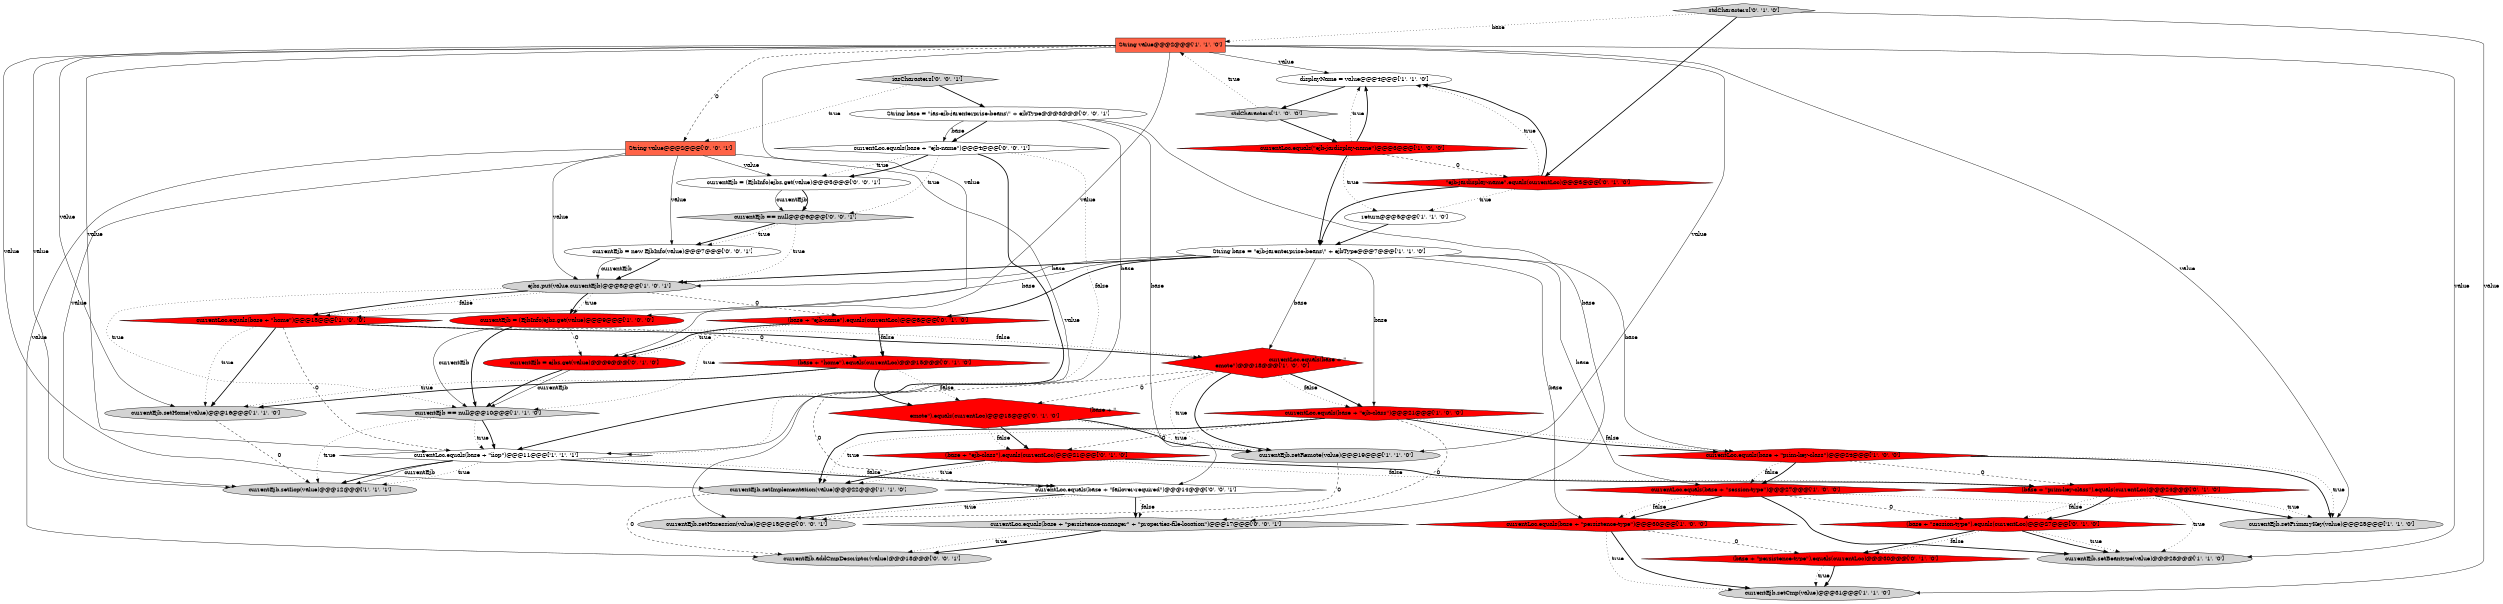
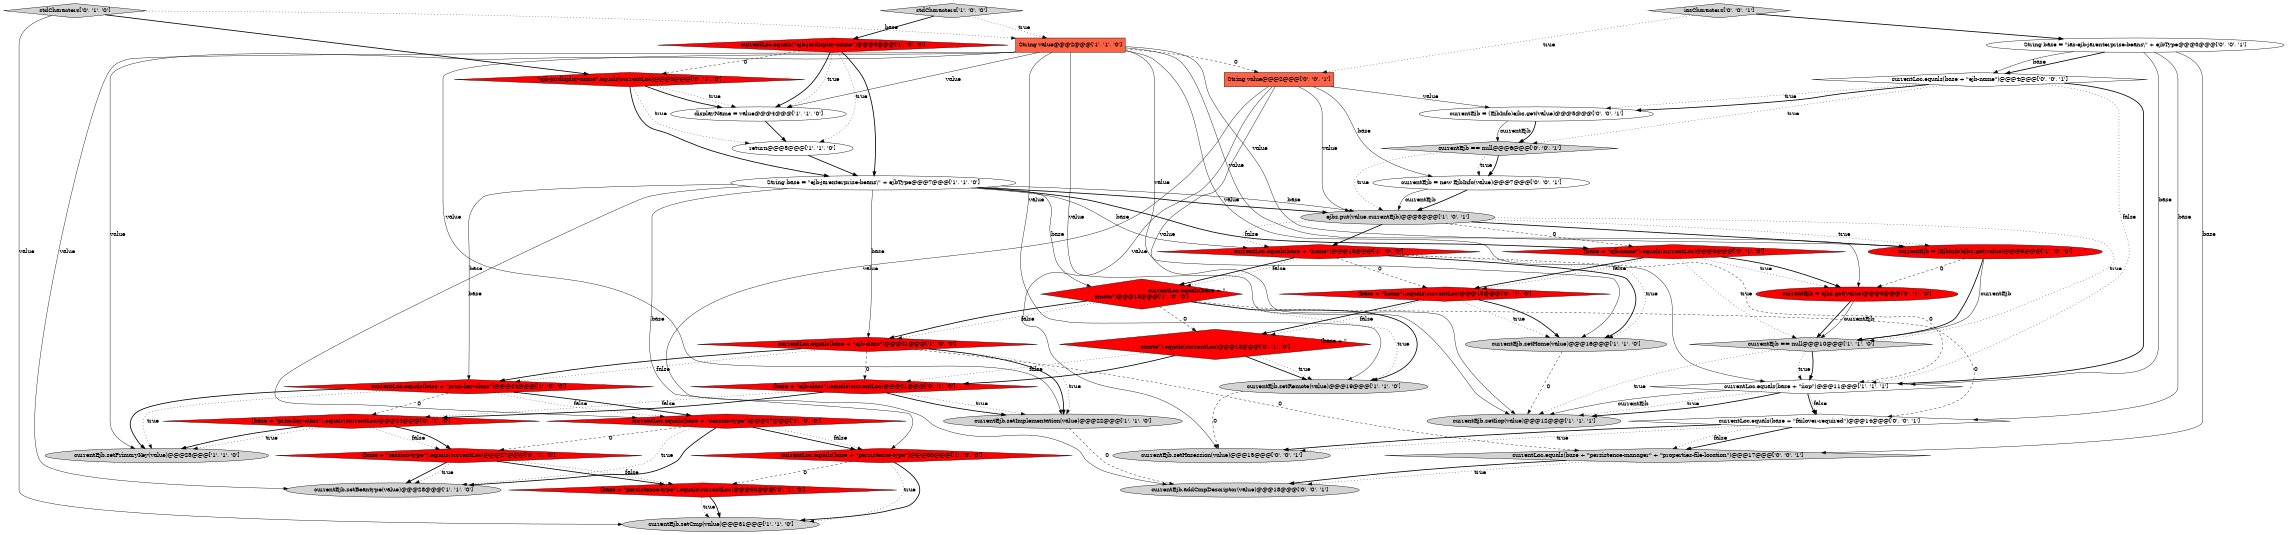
edge "displayName = value@@@4@@@['1', '1', '0']" -> "stdCharacters['1', '0', '0']": now "displayName = value@@@4@@@['1', '1', '0']" -> "return@@@5@@@['1', '1', '0']"
edge "String value@@@2@@@['0', '0', '1']" -> "currentEjb = new EjbInfo(value)@@@7@@@['0', '0', '1']": label "value" -> "base"
